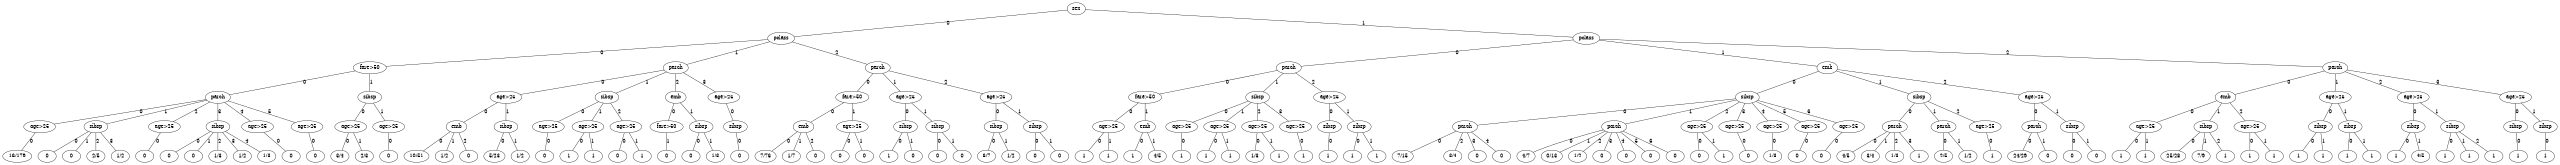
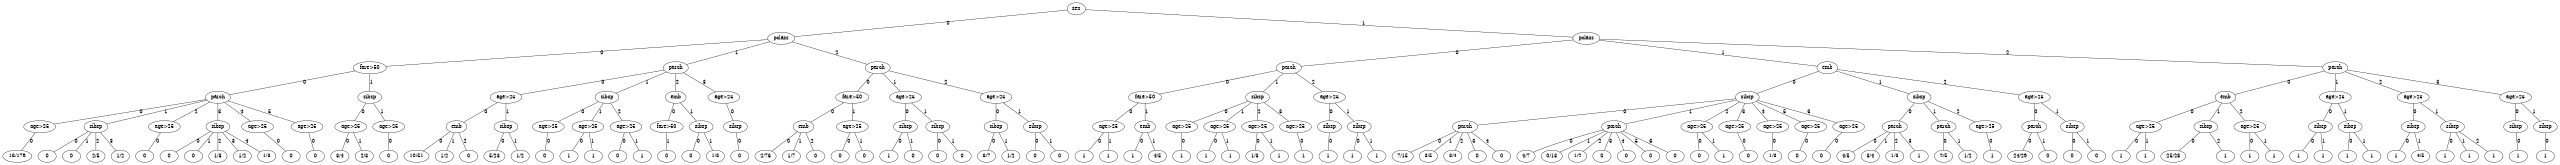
node "7/76": label "7/76" -> "2/76"
node "3/5": added
node "7/9": removed
